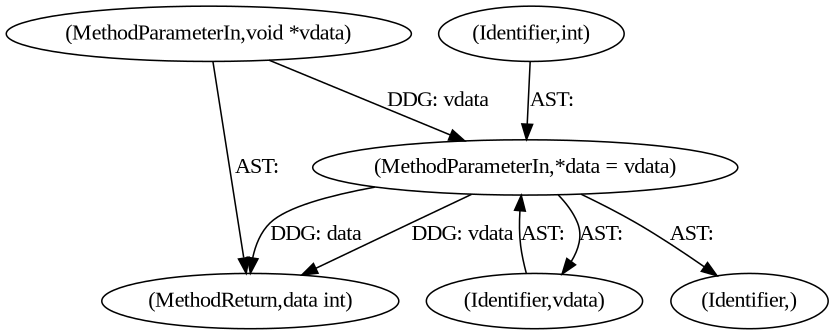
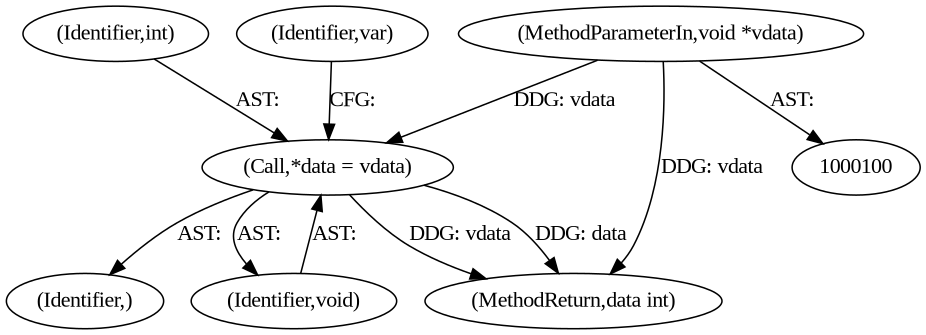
node "(Identifier,var)": added
edge "(MethodParameterIn,void *vdata)" -> "(MethodReturn,data int)": label "AST: " -> "DDG: vdata"
node "(MethodParameterIn,*data = vdata)": label "(MethodParameterIn,*data = vdata)" -> "(Call,*data = vdata)"
node "1000100": added
node "(Identifier,vdata)": label "(Identifier,vdata)" -> "(Identifier,void)"
